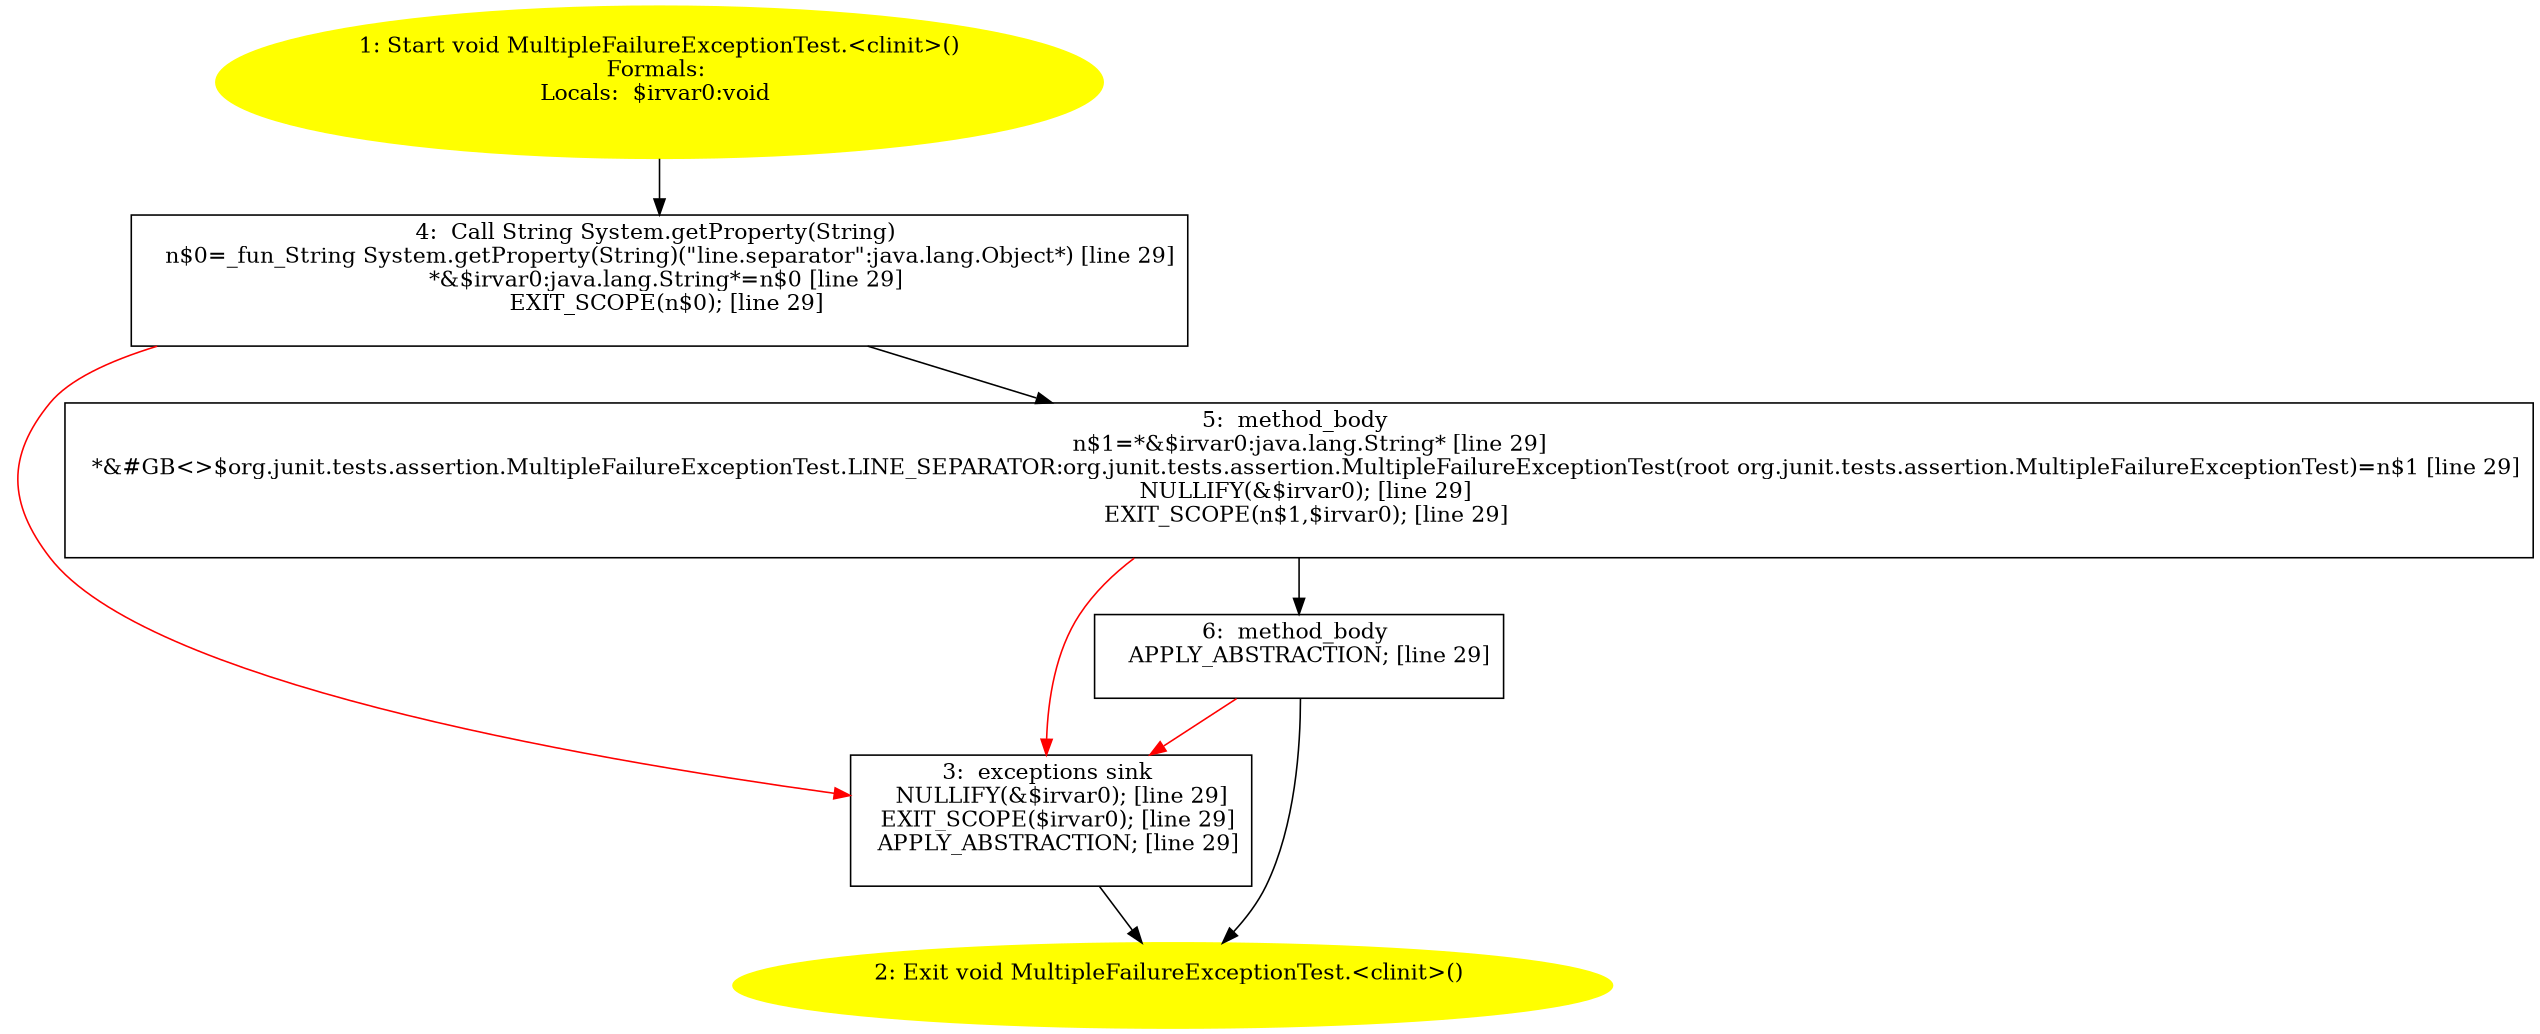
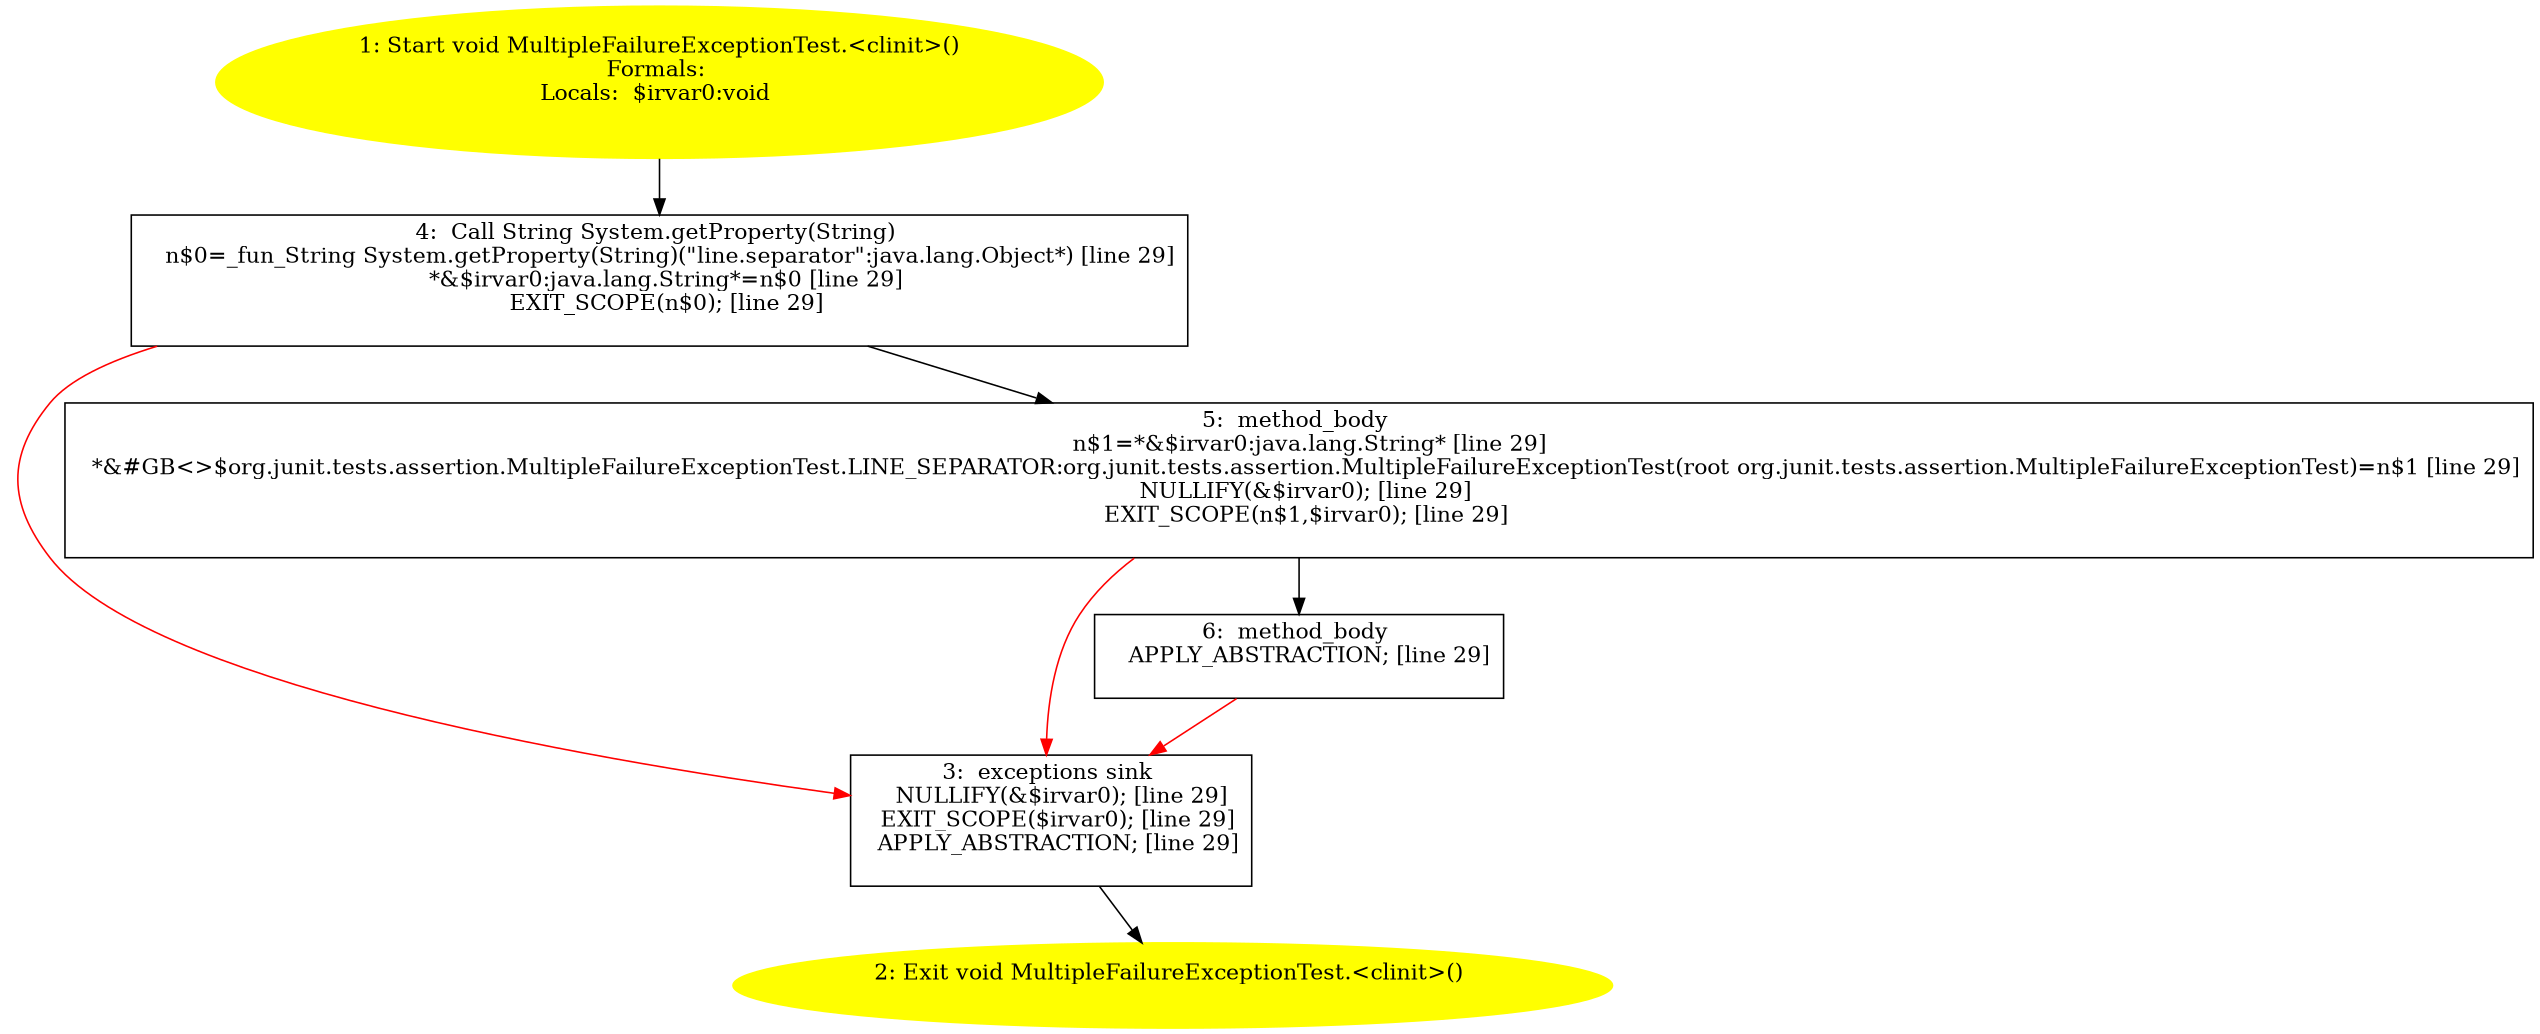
edge "6:  method_body APPLY_ABSTRACTION; [line 29]" -> "2: Exit void MultipleFailureExceptionTest.<clinit>()": removed
